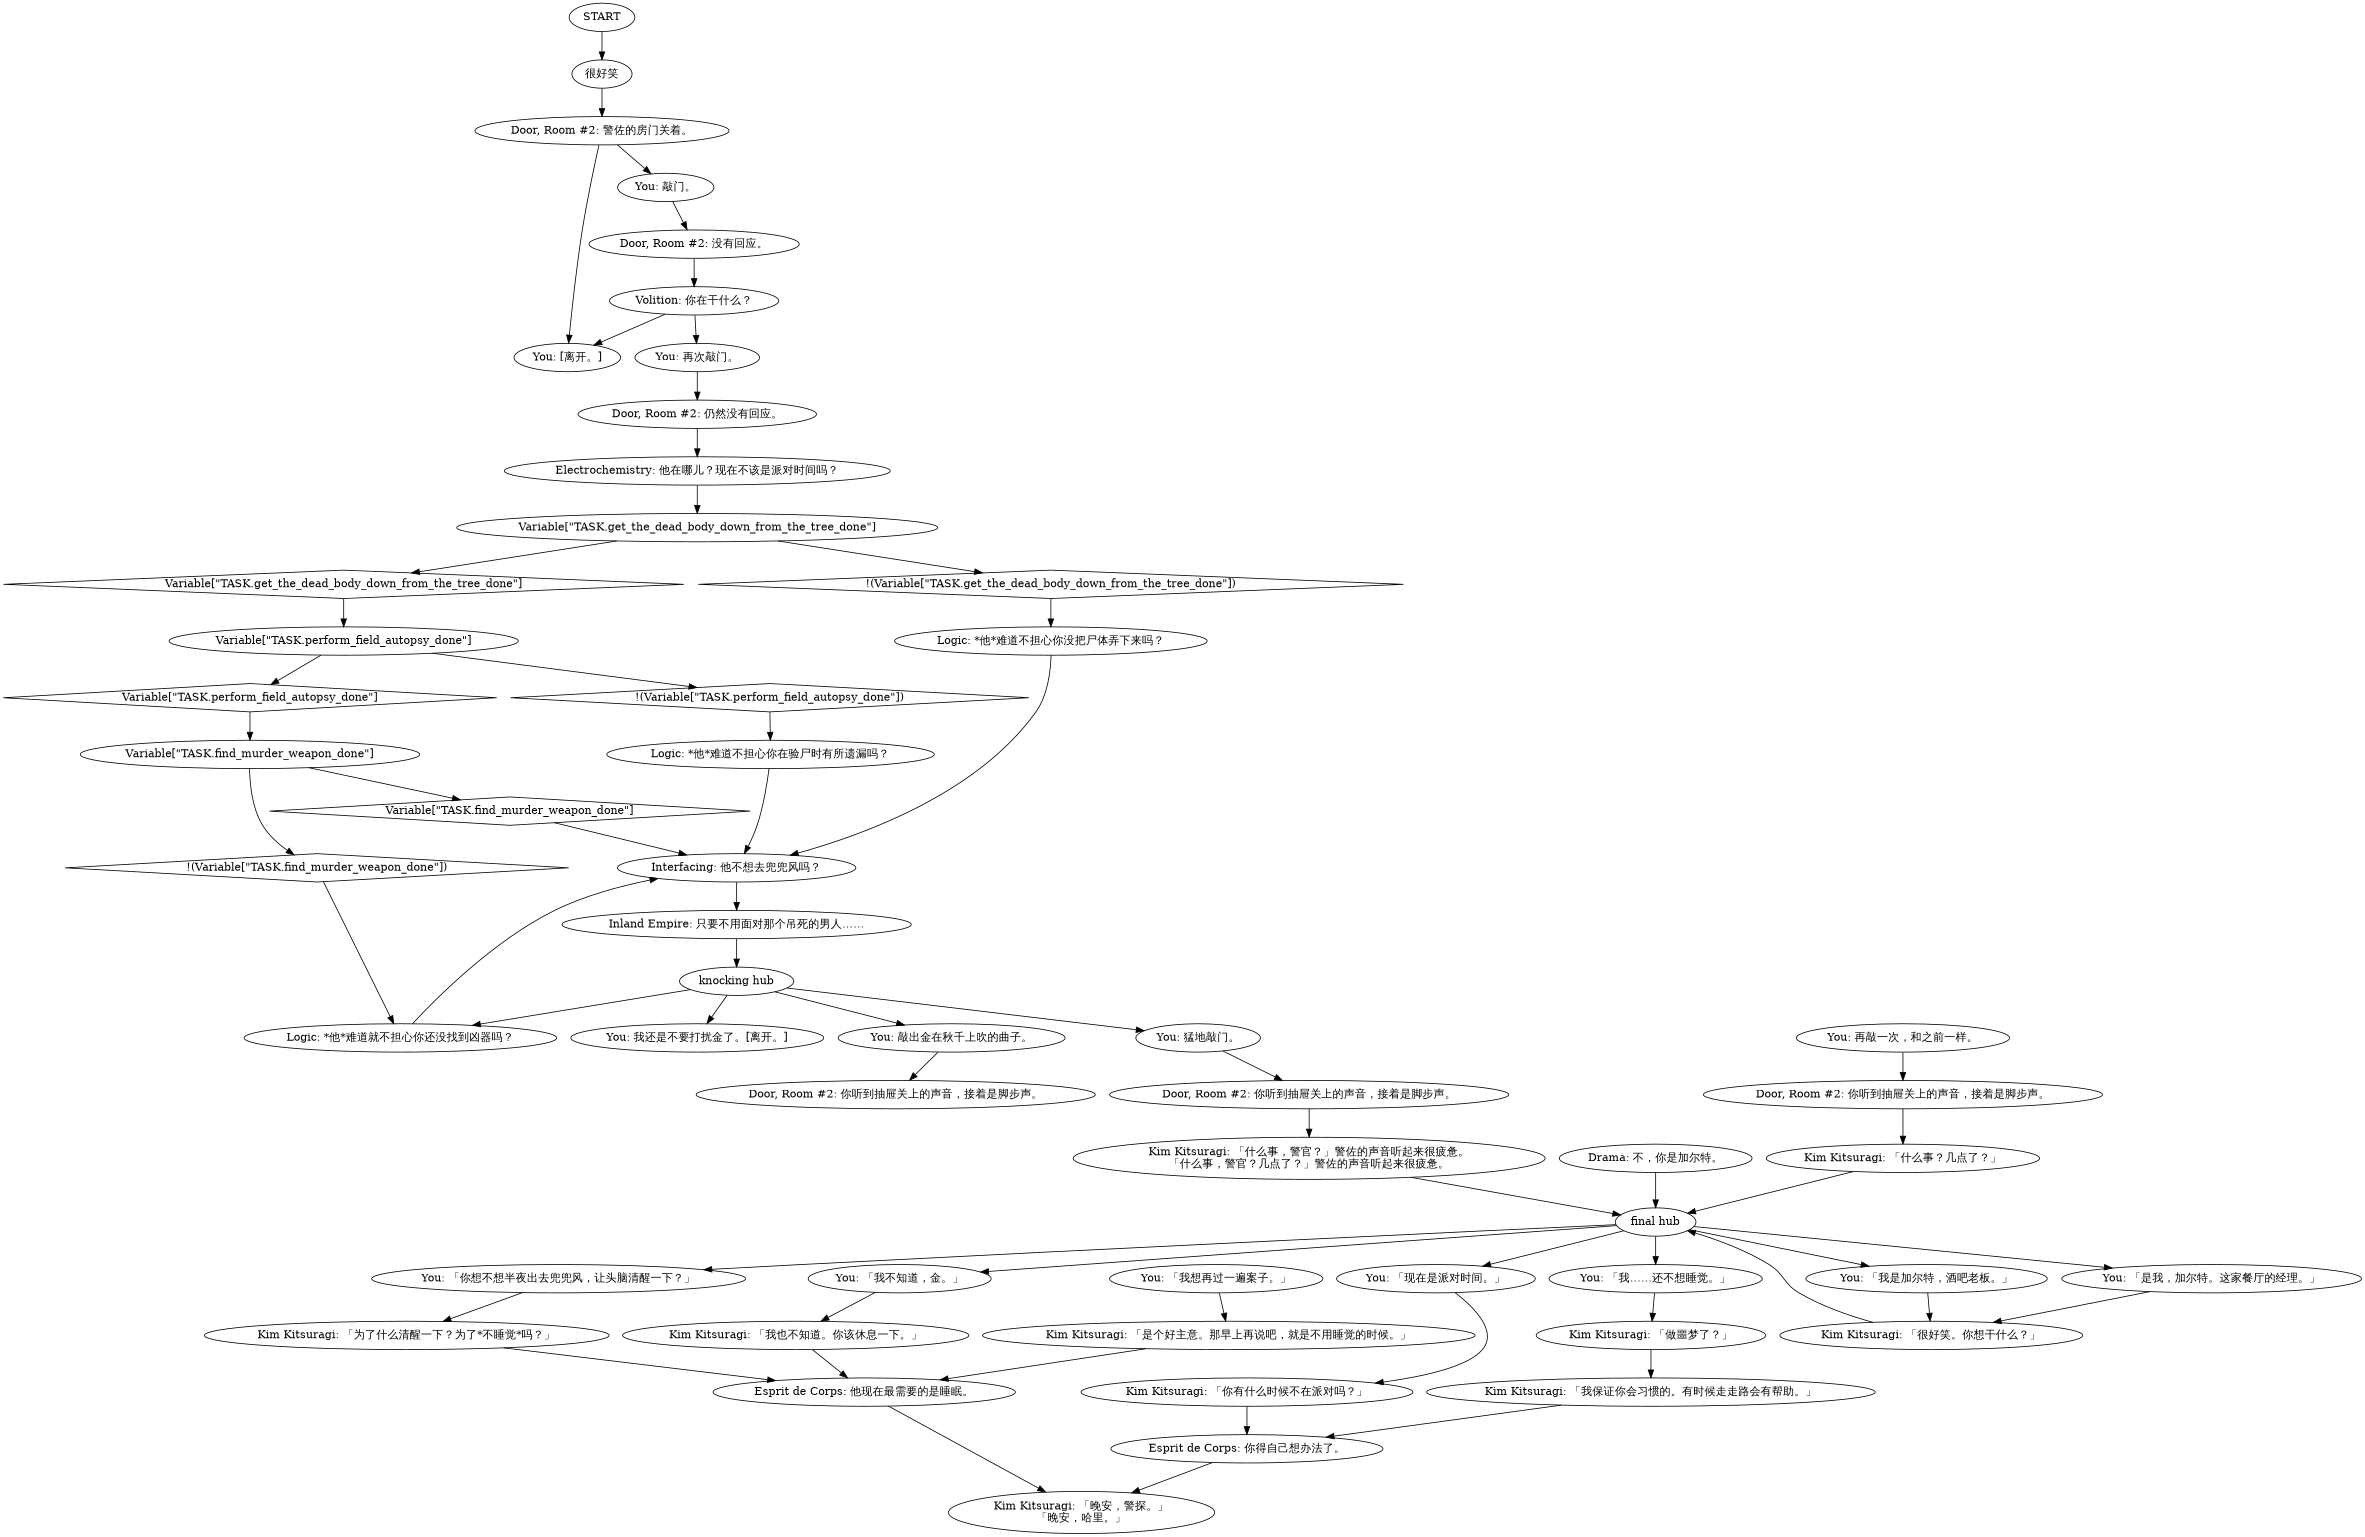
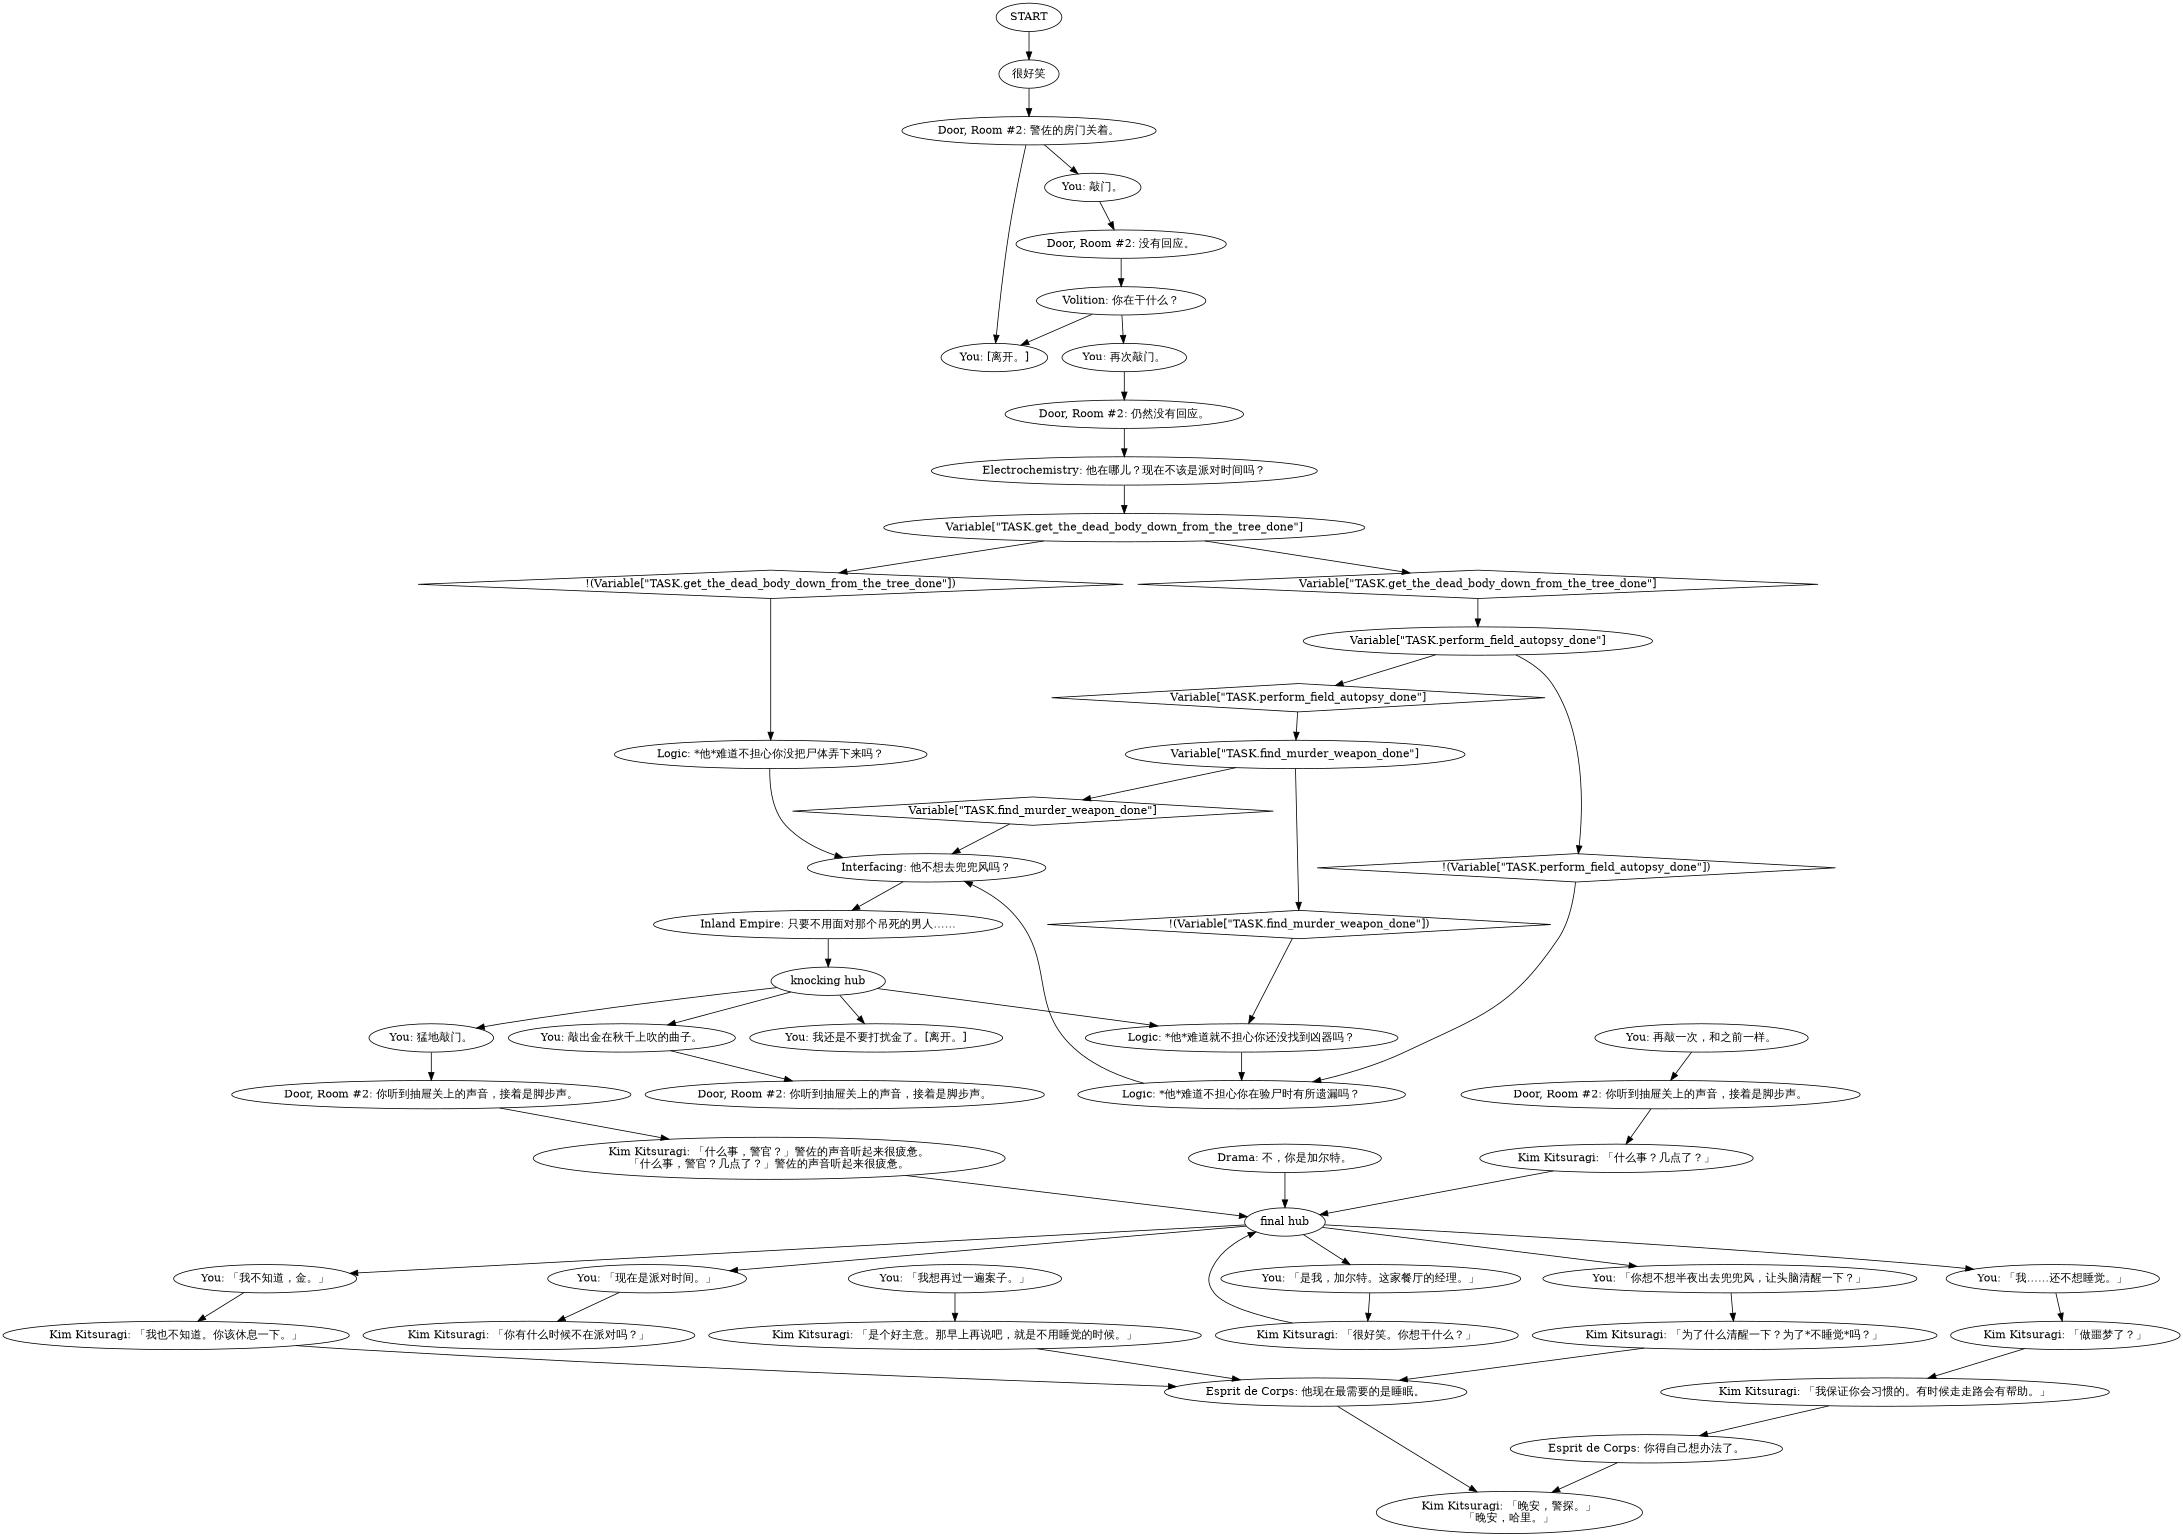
edge "Logic: *他*难道就不担心你还没找到凶器吗？" -> "Interfacing: 他不想去兜兜风吗？": now "Logic: *他*难道就不担心你还没找到凶器吗？" -> "Logic: *他*难道不担心你在验尸时有所遗漏吗？"
node "You: 「我是加尔特，酒吧老板。」": removed
edge "Kim Kitsuragi: 「你有什么时候不在派对吗？」" -> "Esprit de Corps: 你得自己想办法了。": removed
